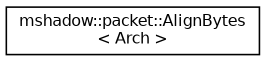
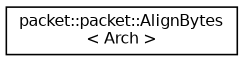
node "mshadow::packet::AlignBytes < Arch >": label "mshadow::packet::AlignBytes < Arch >" -> "packet::packet::AlignBytes < Arch >"
